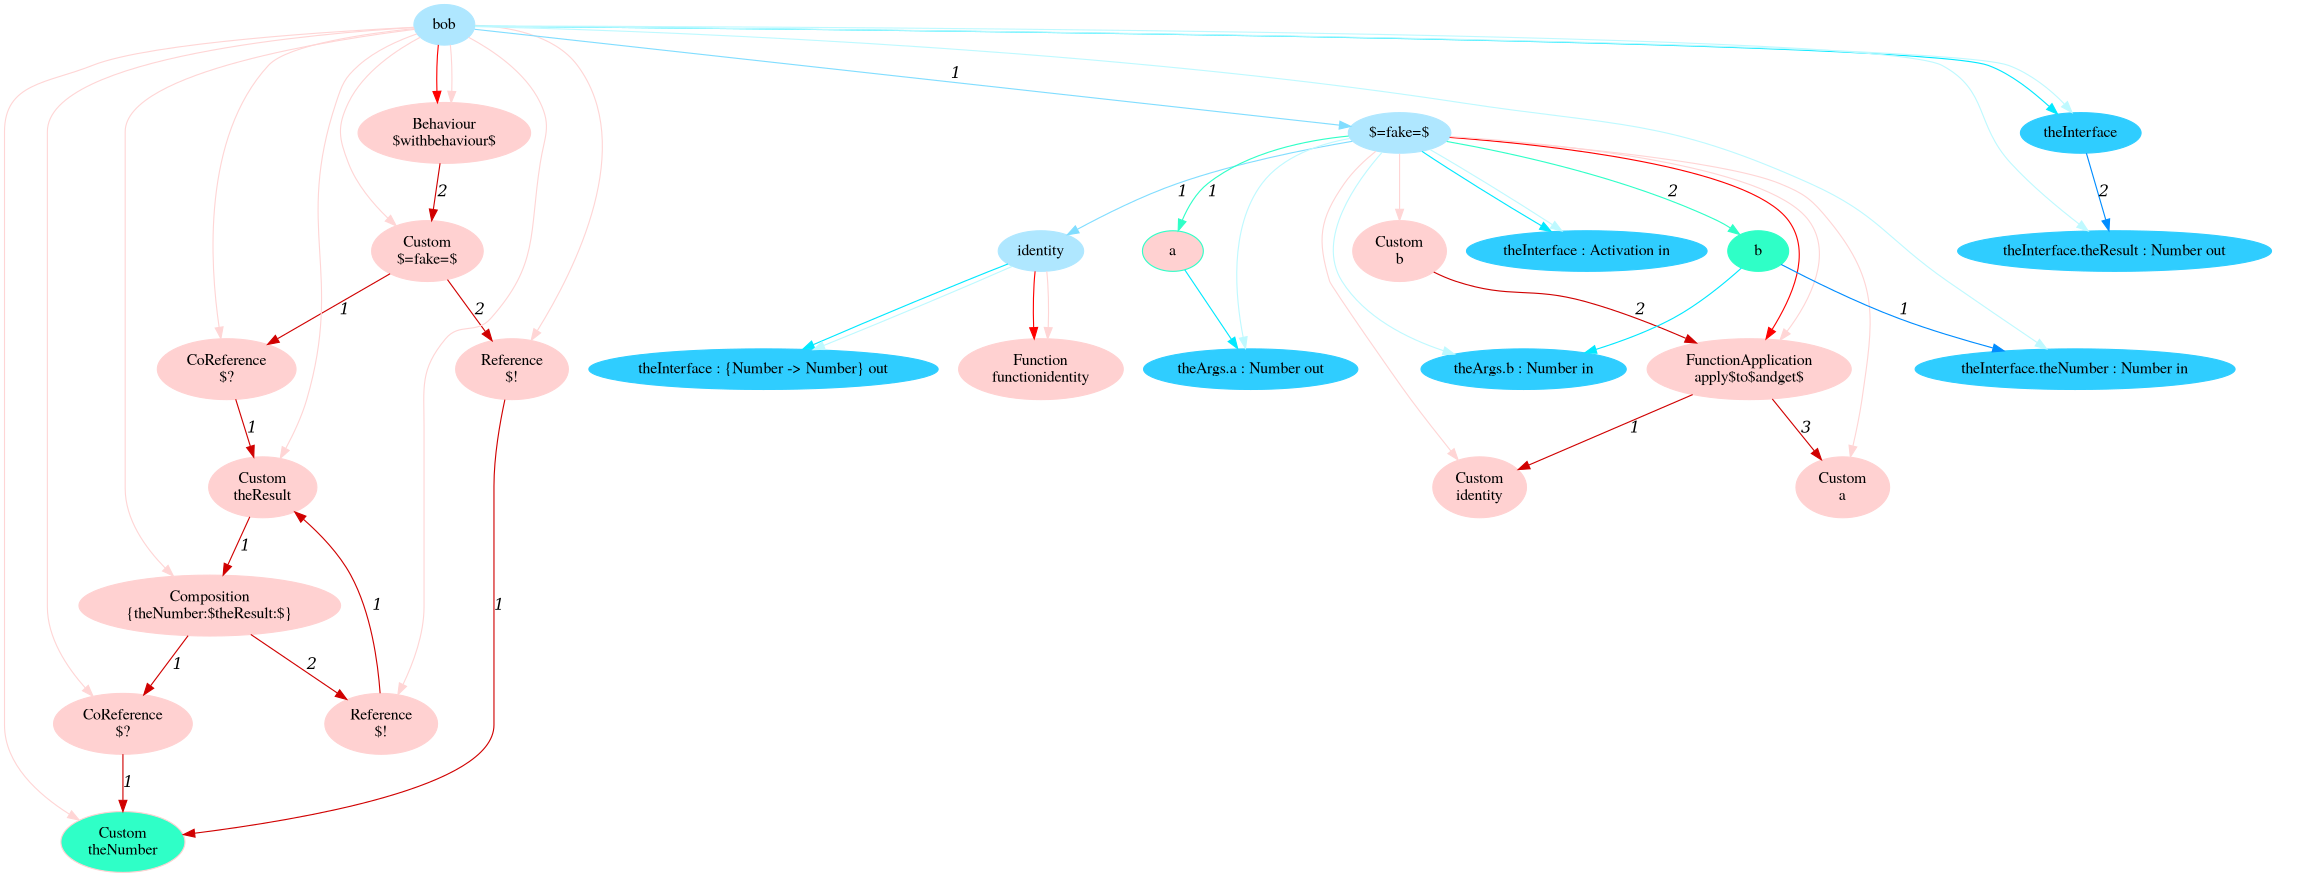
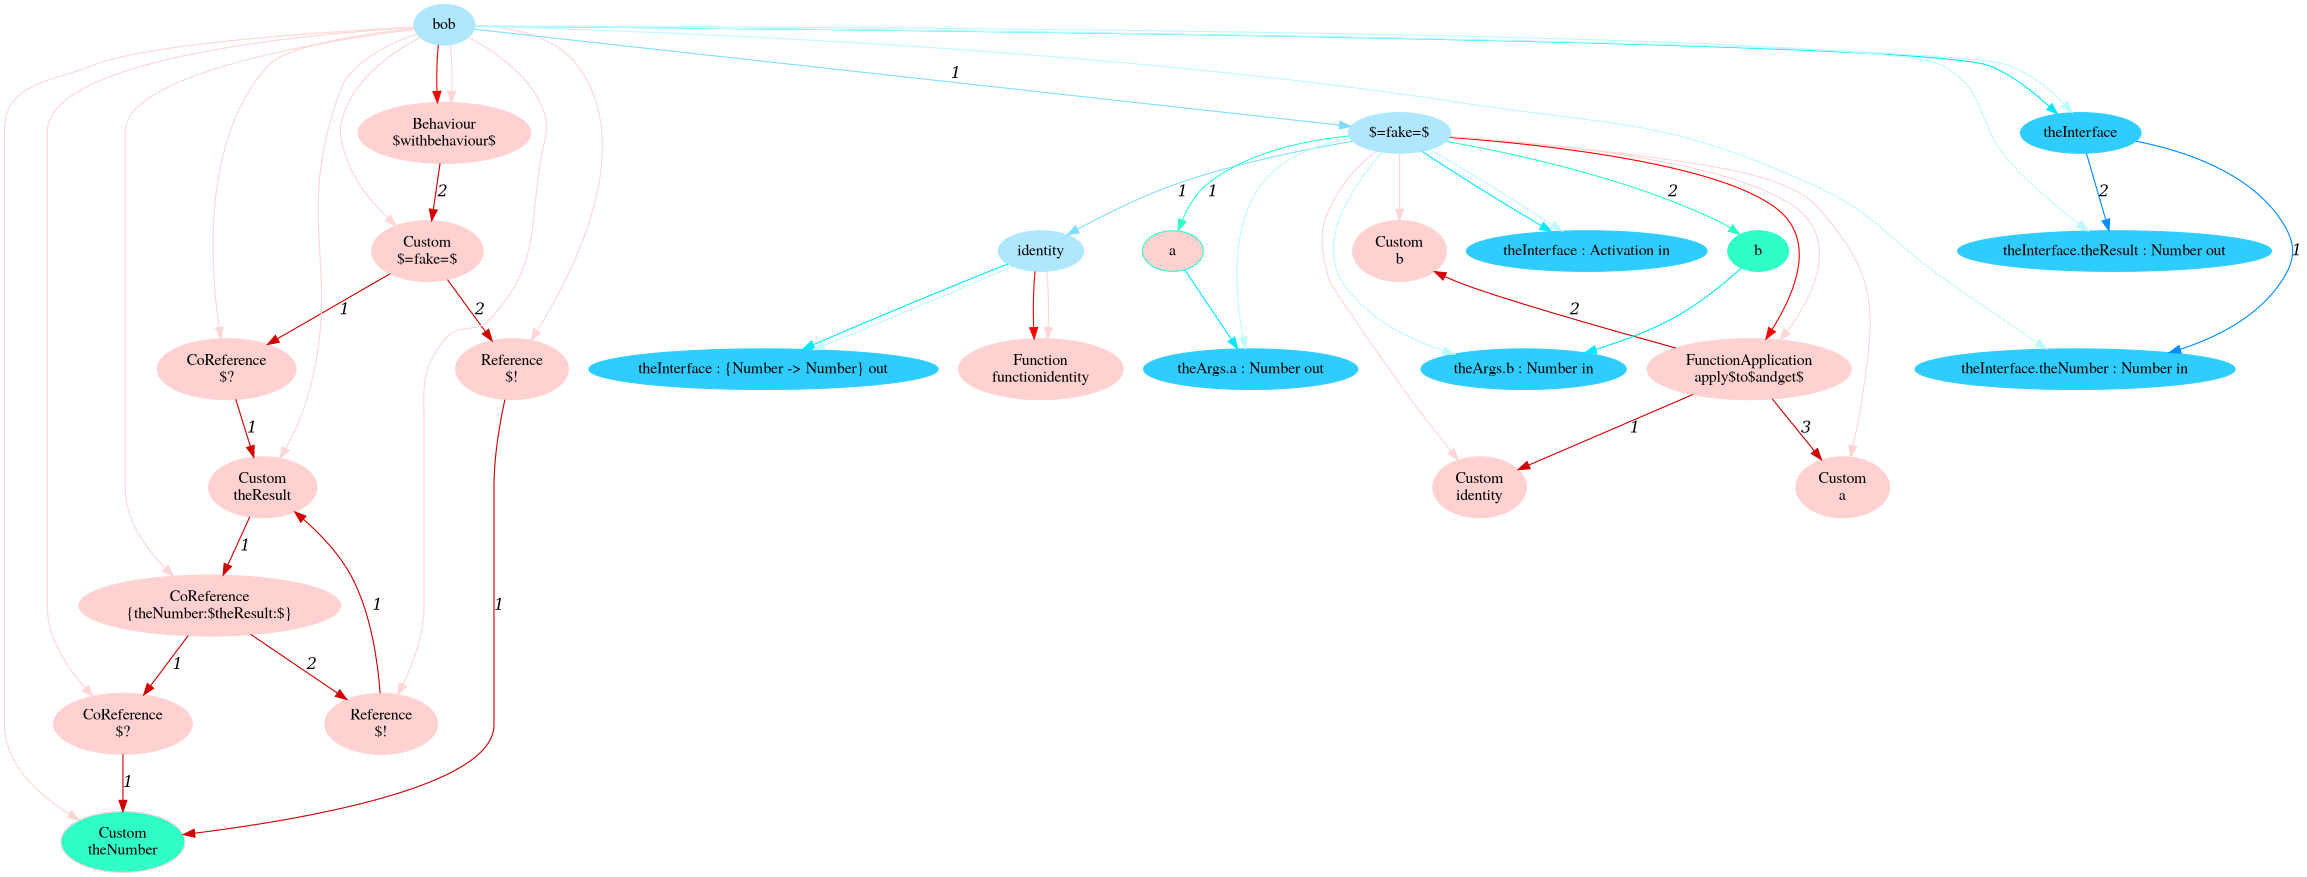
edge "Custom b" -> "FunctionApplication apply$to$andget$": reversed
edge "b" -> "theInterface.theNumber : Number in": now "theInterface" -> "theInterface.theNumber : Number in"
node "Composition {theNumber:$theResult:$}": label "Composition {theNumber:$theResult:$}" -> "CoReference {theNumber:$theResult:$}"
